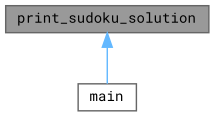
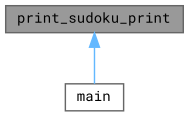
node "print_sudoku_solution": label "print_sudoku_solution" -> "print_sudoku_print"
